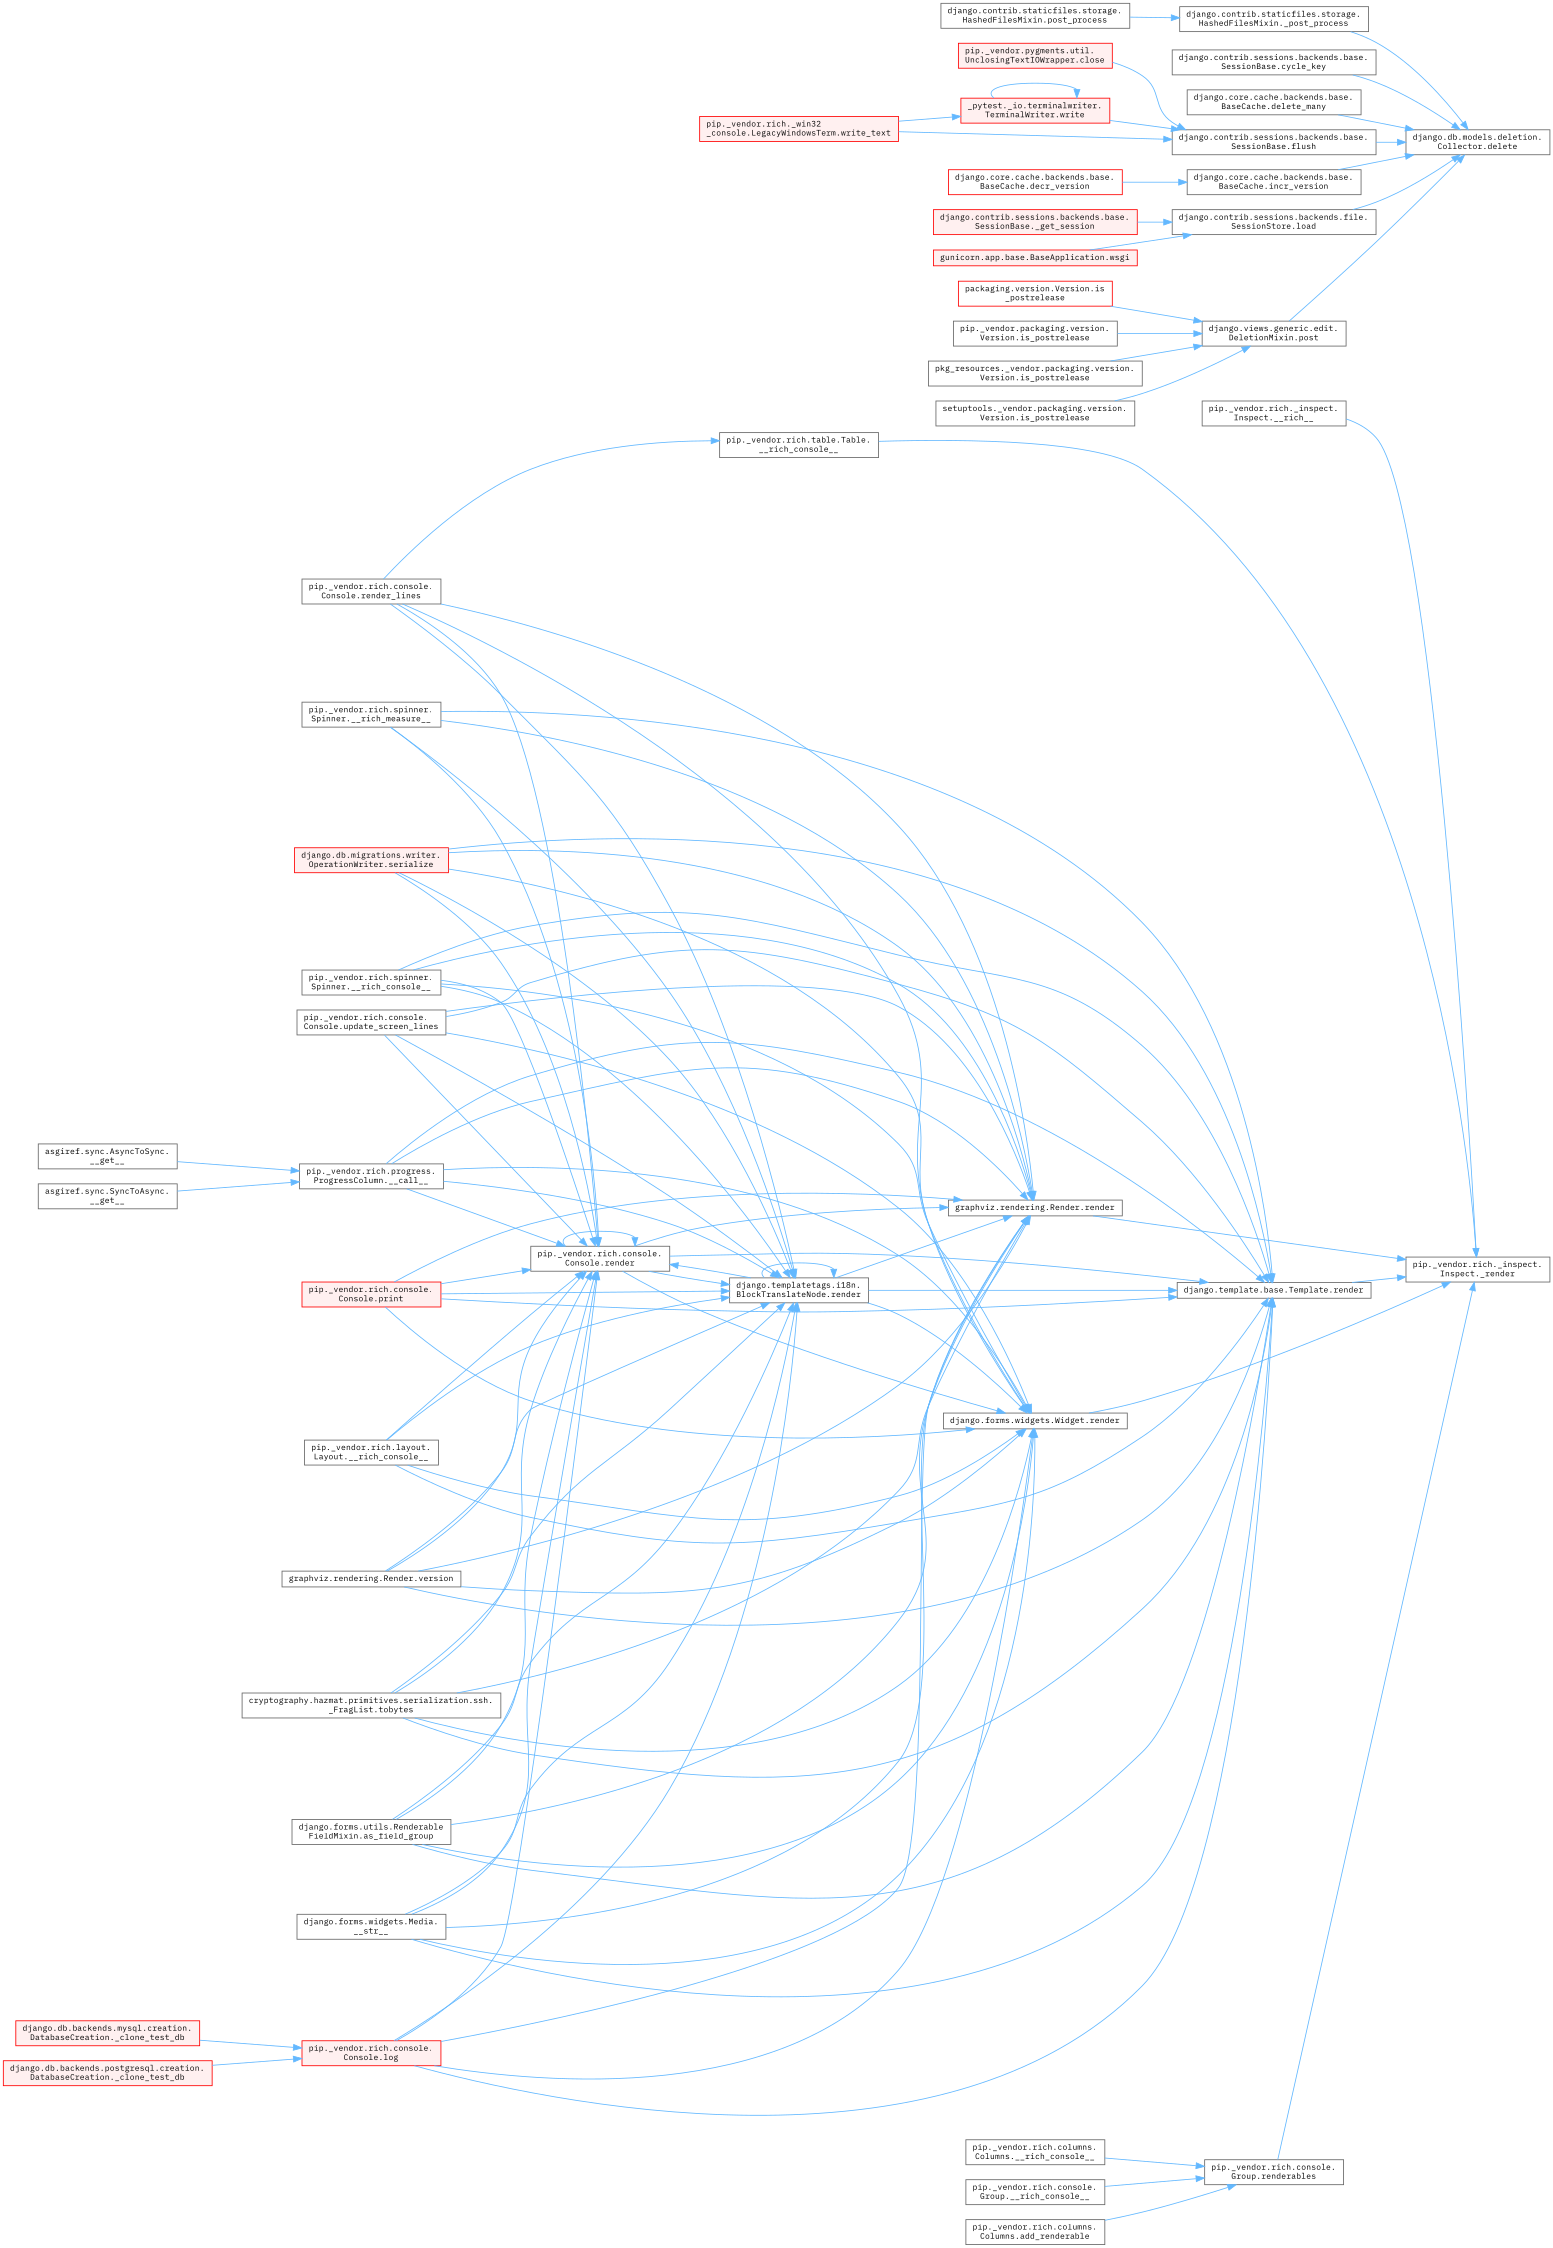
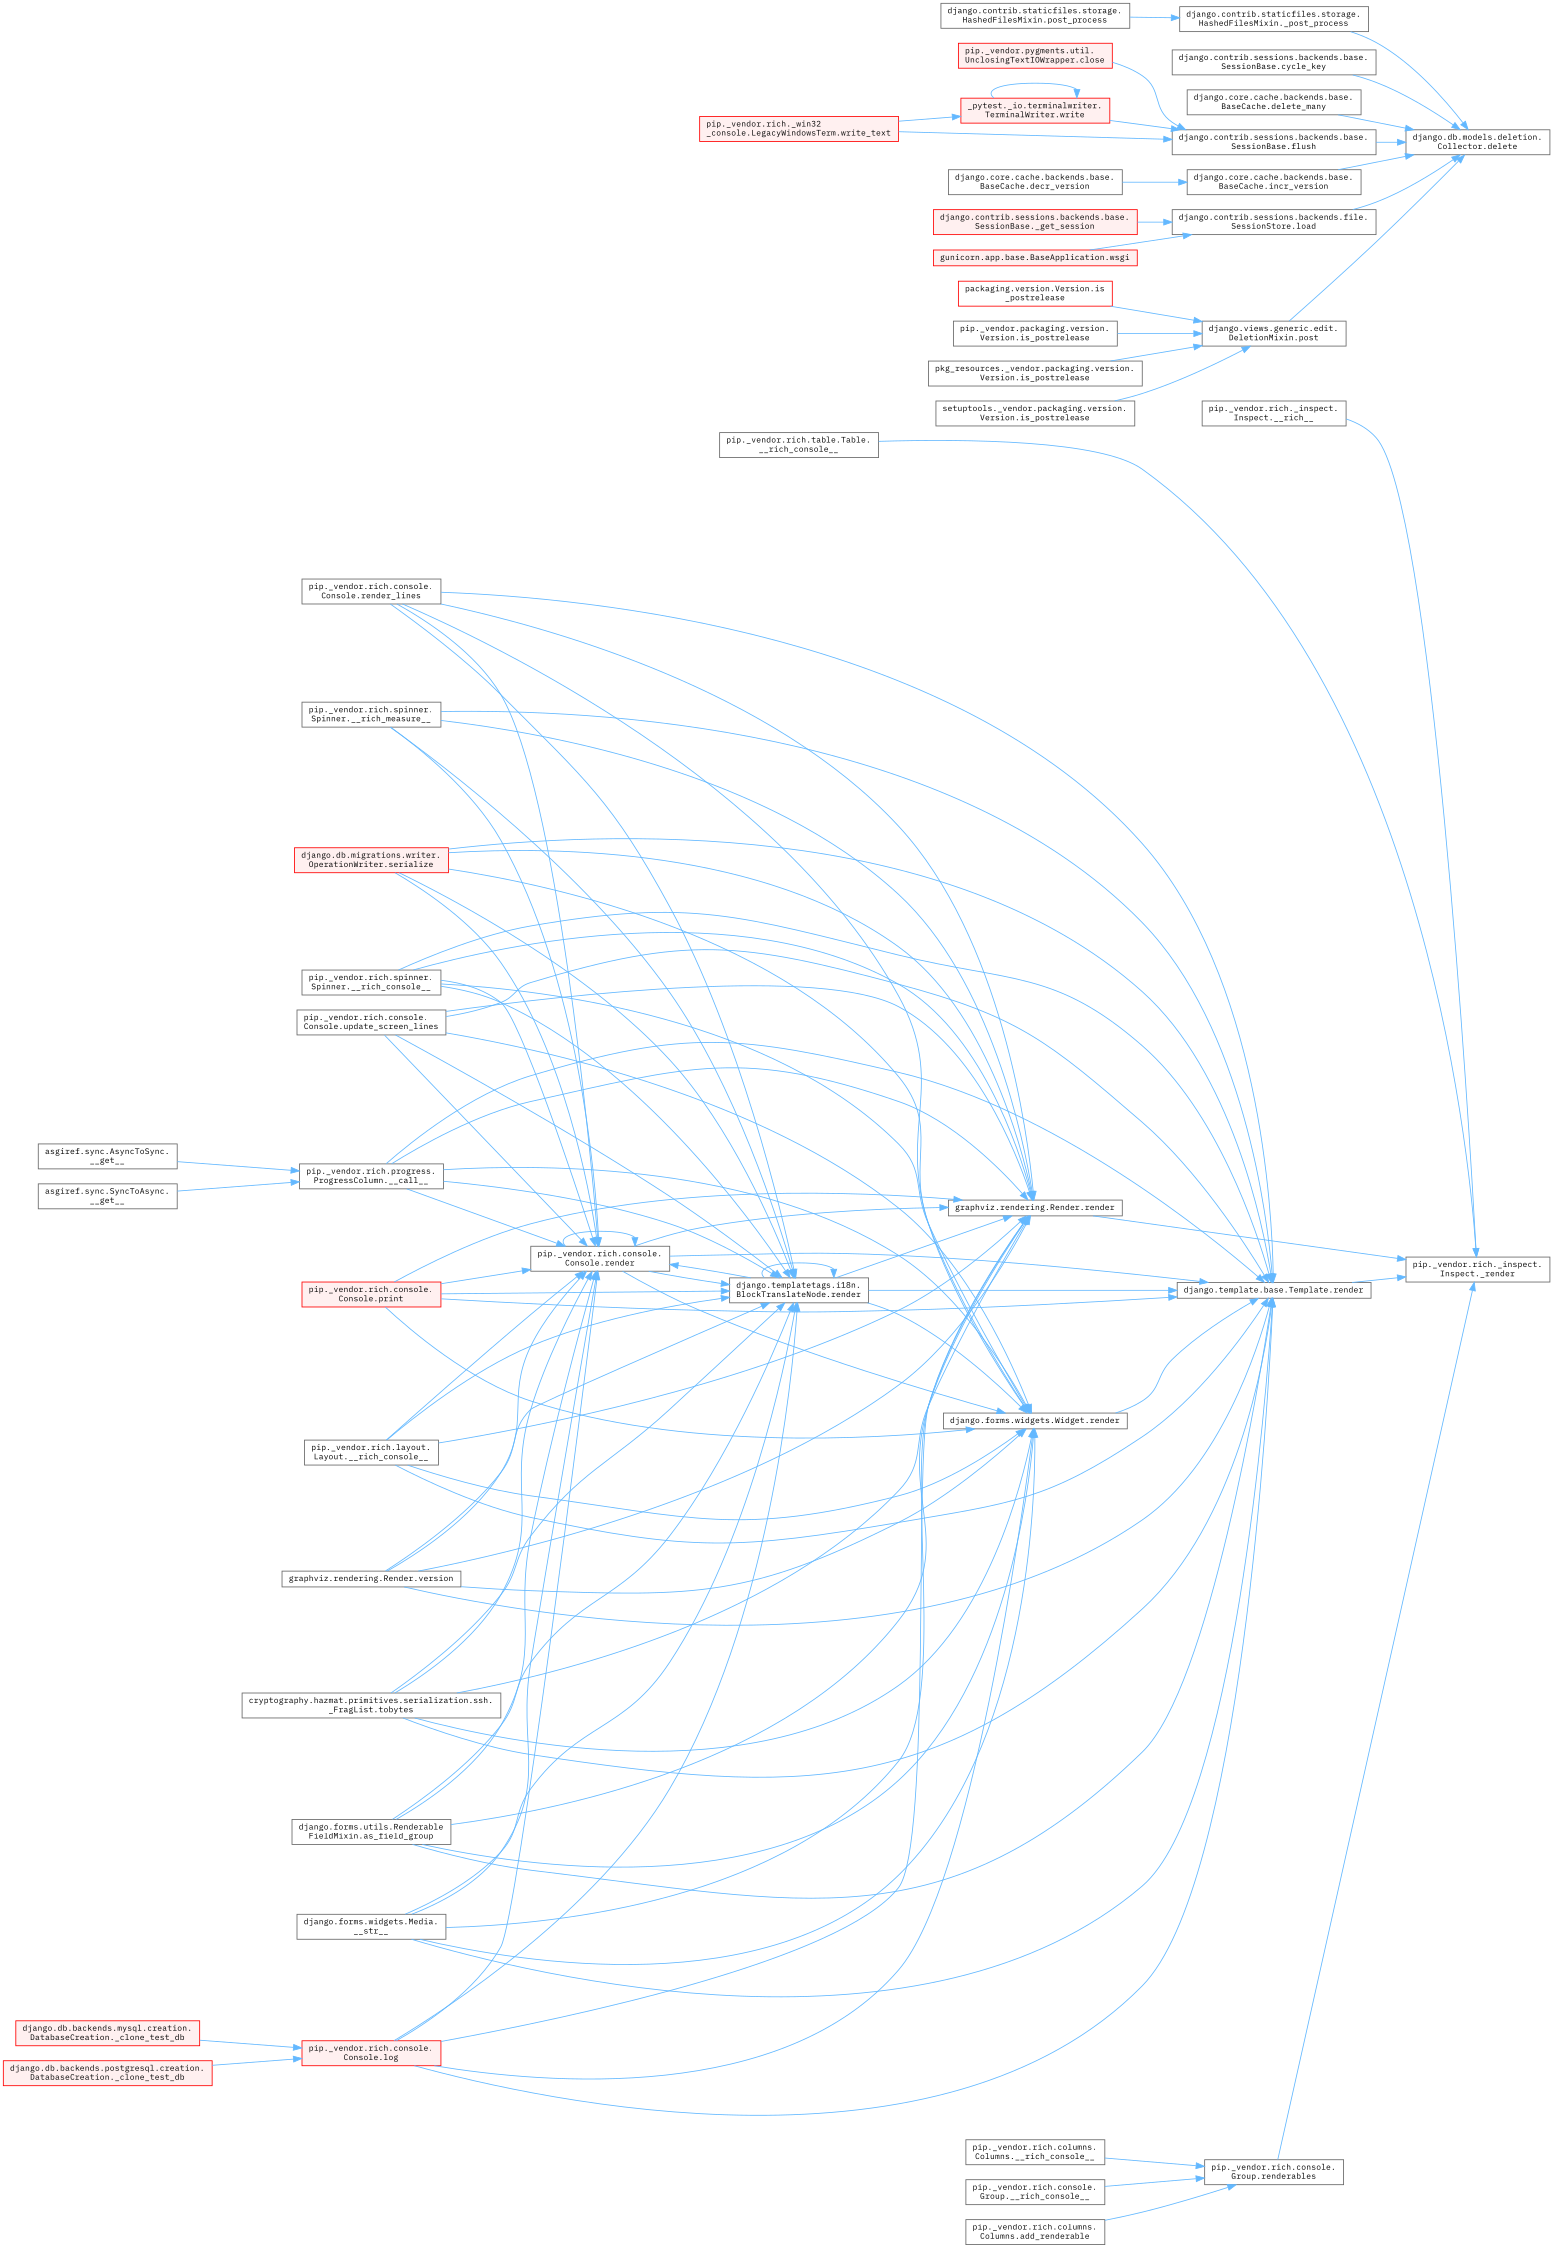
node "django.core.cache.backends.base. BaseCache.decr_version": color red -> grey40
edge "pip._vendor.rich.console. Console.render_lines" -> "pip._vendor.rich.table.Table. __rich_console__": now "pip._vendor.rich.console. Console.render_lines" -> "django.template.base.Template.render"
edge "django.forms.widgets.Widget.render" -> "pip._vendor.rich._inspect. Inspect._render": now "django.forms.widgets.Widget.render" -> "django.template.base.Template.render"
edge "pip._vendor.rich.layout. Layout.__rich_console__" -> "graphviz.rendering.Render.render": added
